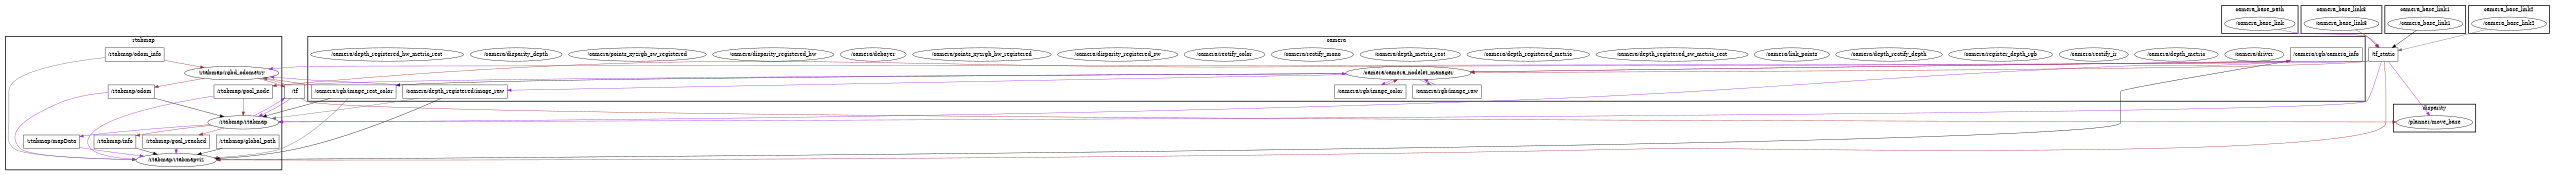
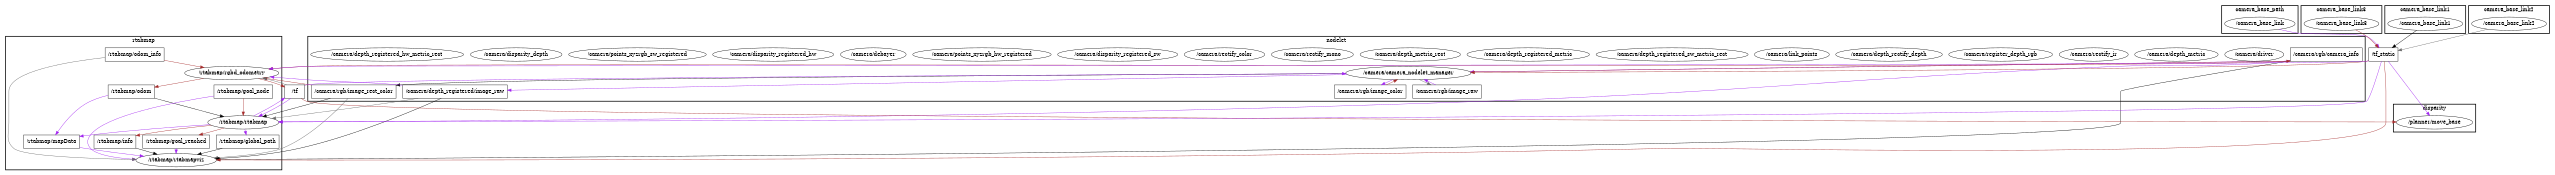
cluster "camera": label "camera" -> "nodelet"
edge "/camera/rgb/camera_info" -> "/rtabmap/goal_node": now "/camera/rgb/camera_info" -> "/rtabmap/rgbd_odometry"
edge "/rtabmap/rtabmap" -> "/rtabmap/global_path": added
edge "/rtabmap/odom" -> "/rtabmap/rtabmapviz": now "/rtabmap/odom" -> "/rtabmap/mapData"
